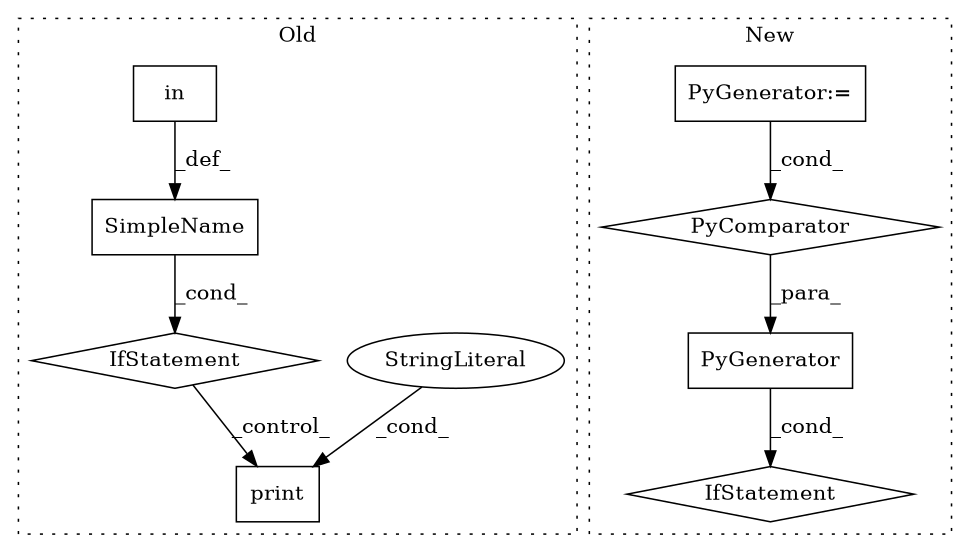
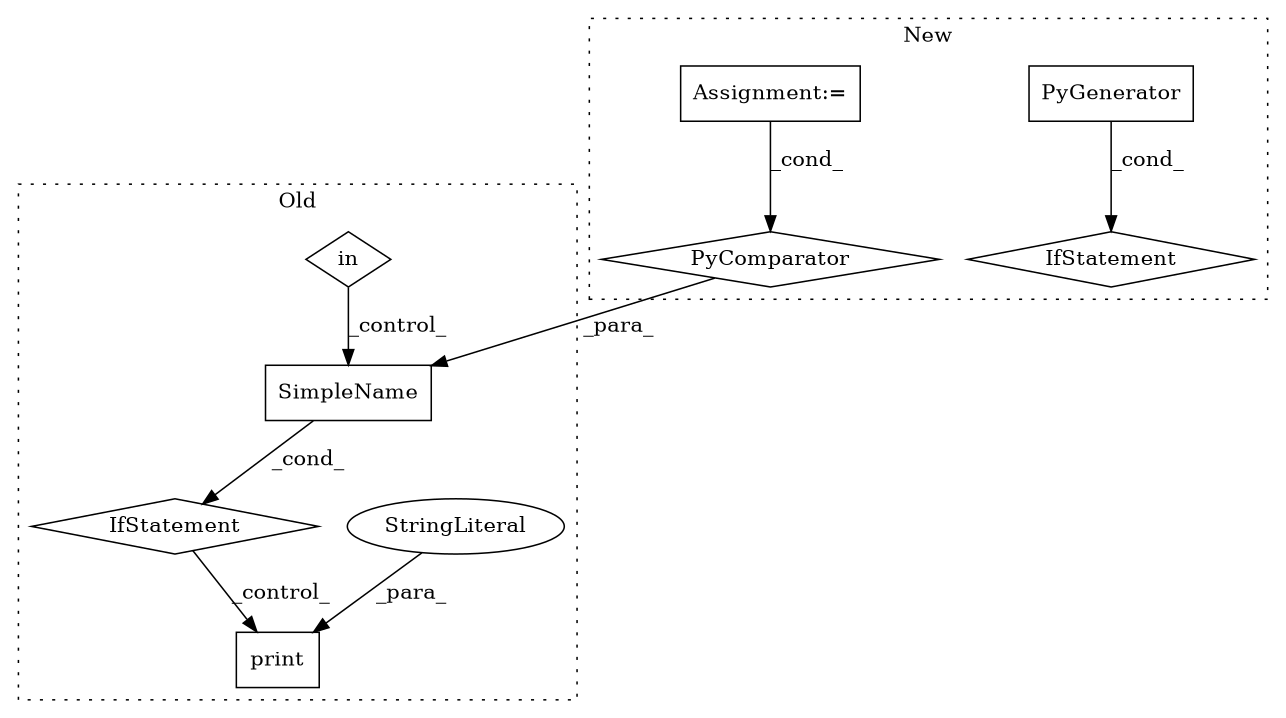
node "in": shape box -> diamond
node "PyGenerator:=": label "PyGenerator:=" -> "Assignment:="
edge "in" -> "SimpleName": label "_def_" -> "_control_"
edge "PyComparator" -> "PyGenerator": now "PyComparator" -> "SimpleName"
edge "StringLiteral" -> "print": label "_cond_" -> "_para_"
